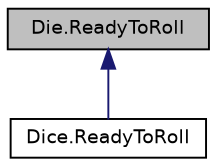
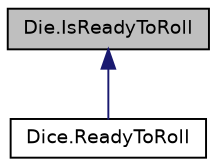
node "Die.ReadyToRoll": label "Die.ReadyToRoll" -> "Die.IsReadyToRoll"
